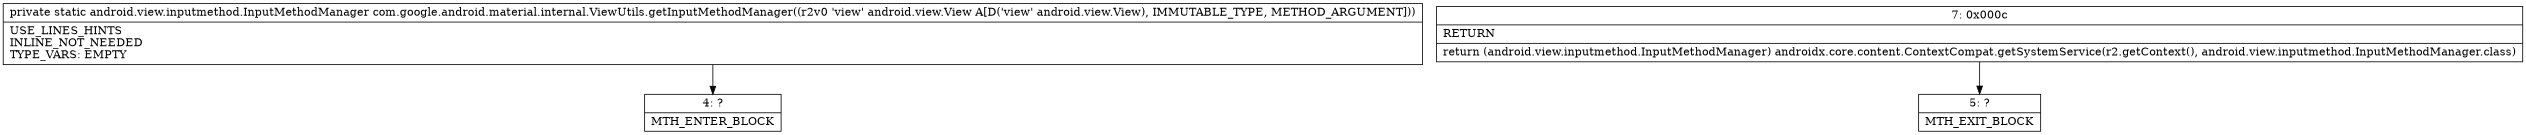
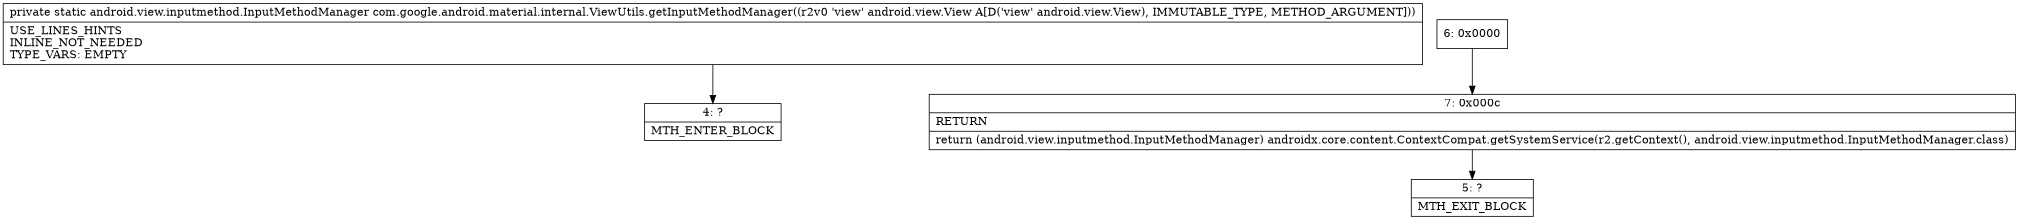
node "6: 0x0000": added
